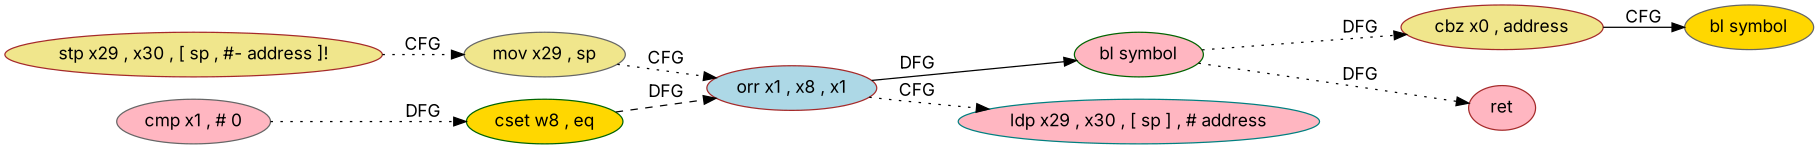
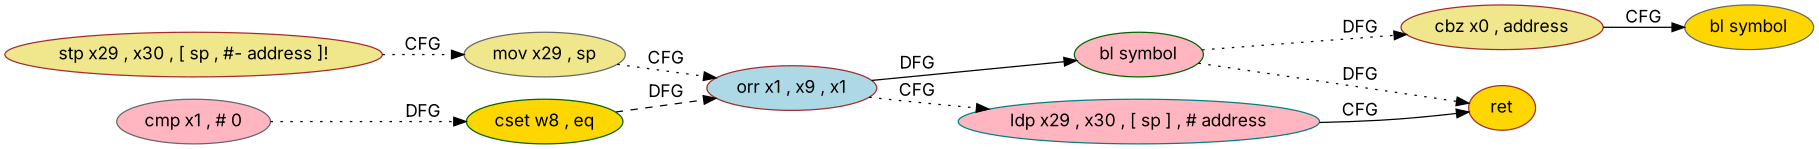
node "orr x1 , x8 , x1": label "orr x1 , x8 , x1" -> "orr x1 , x9 , x1"
node "ret": fillcolor lightpink -> gold
edge "ldp x29 , x30 , [ sp ] , # address" -> "ret": added, label "CFG"
